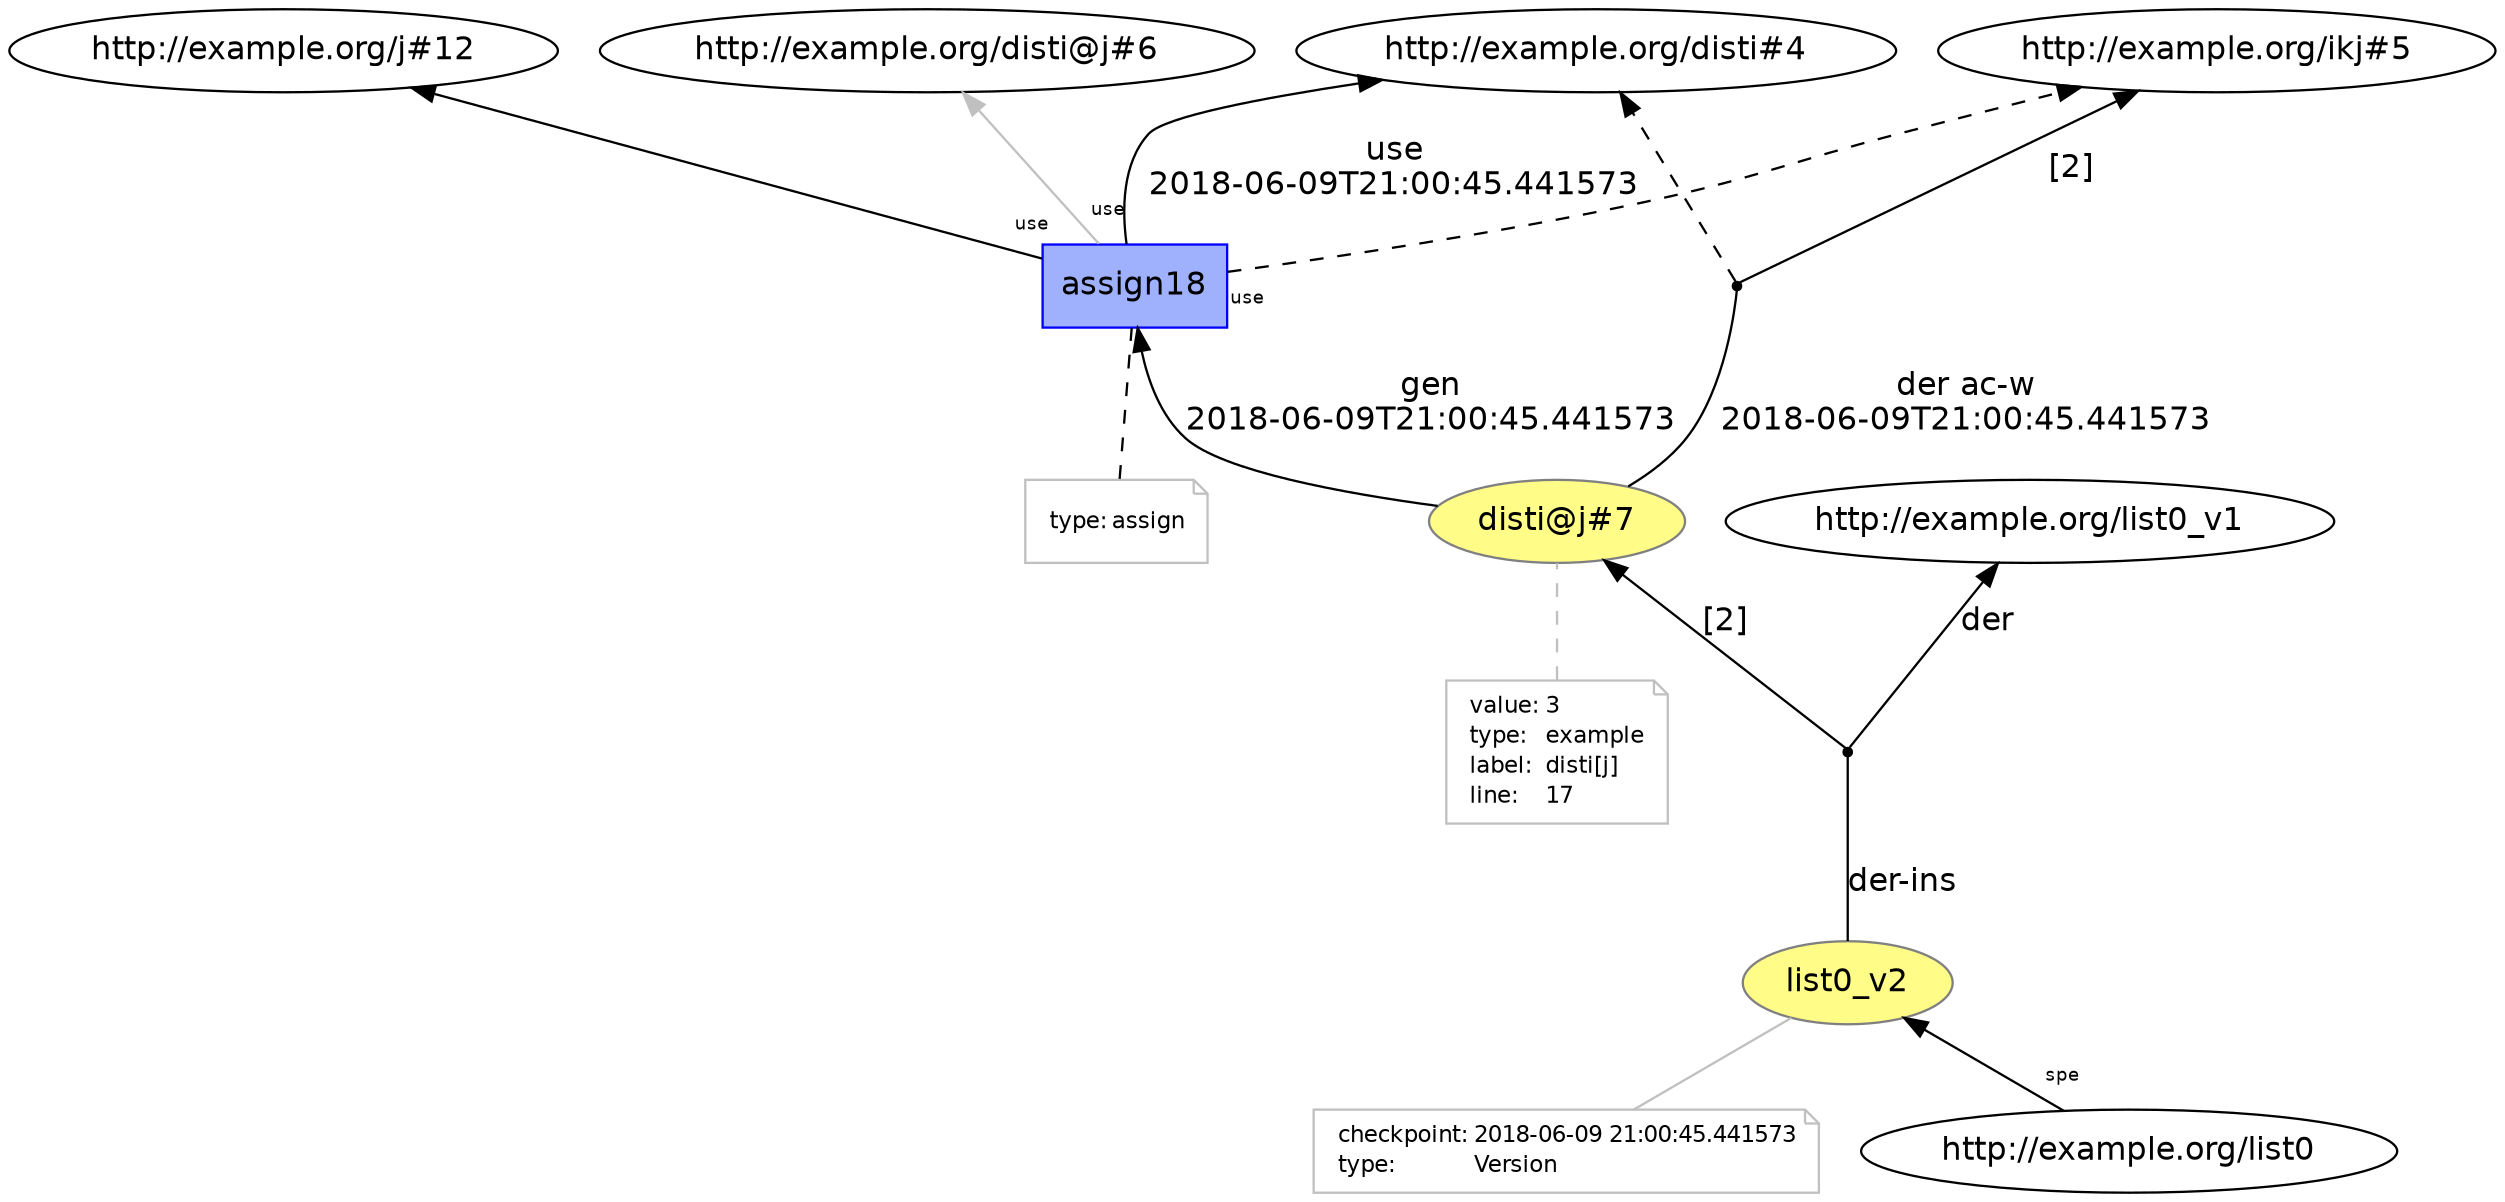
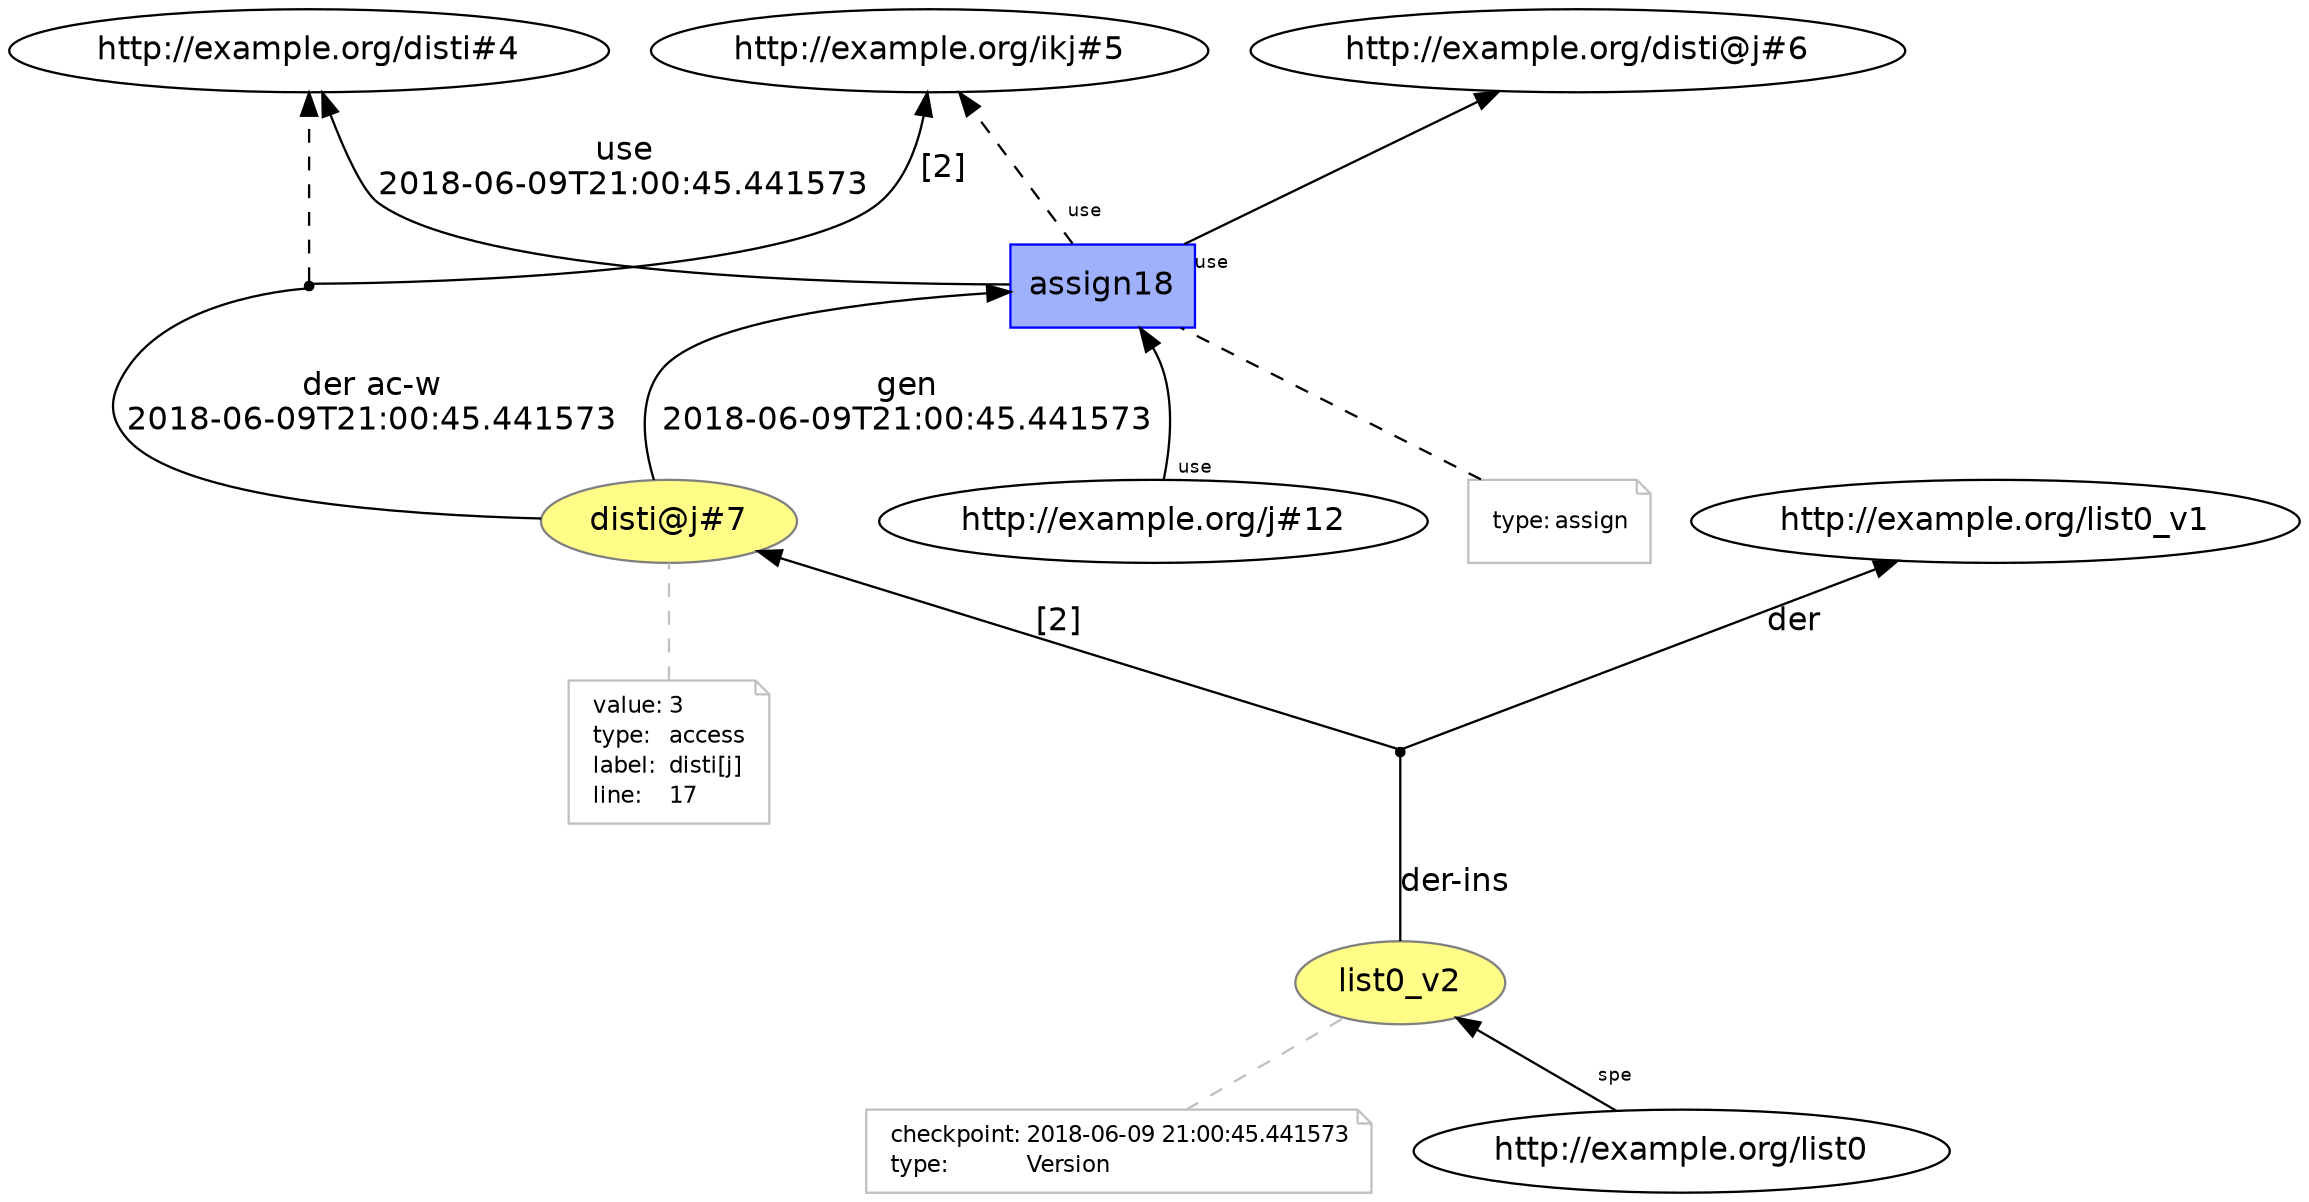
edge "assign18" -> "http://example.org/j#12": reversed
edge "assign18" -> "http://example.org/disti@j#6": color gray -> black
node "value:": text "example" -> "access"
edge "list0_v2" -- "checkpoint:": style solid -> dashed
